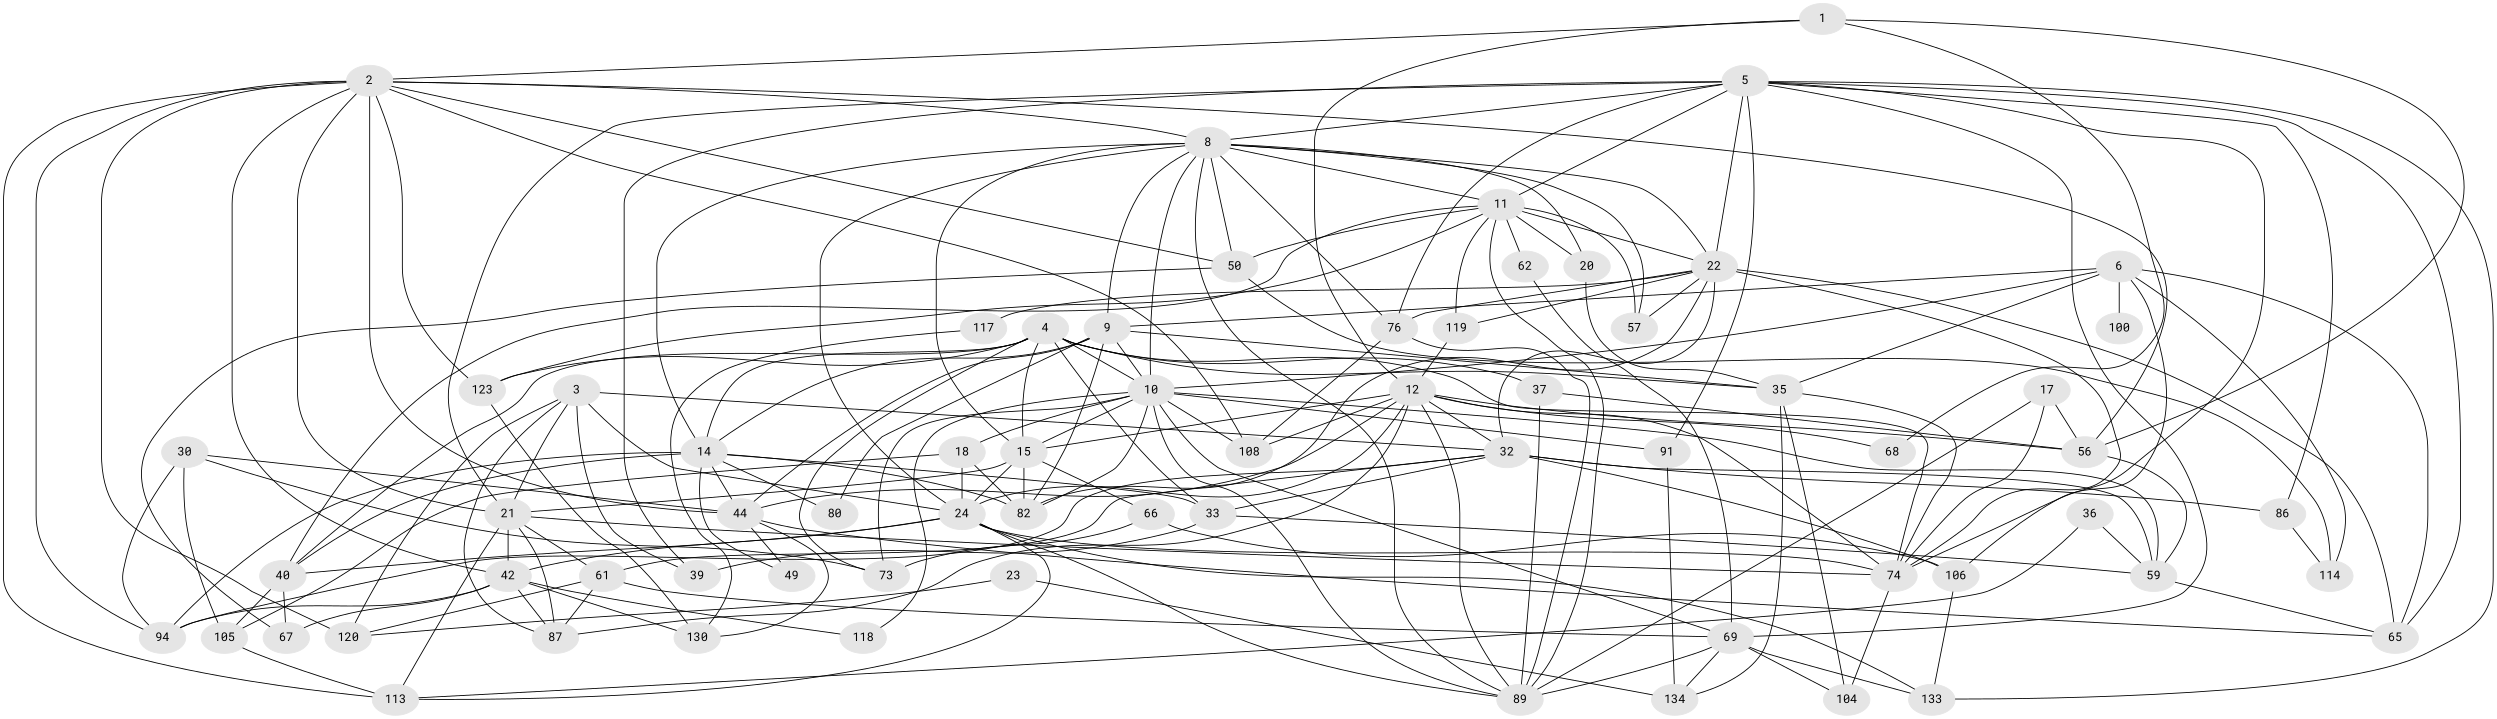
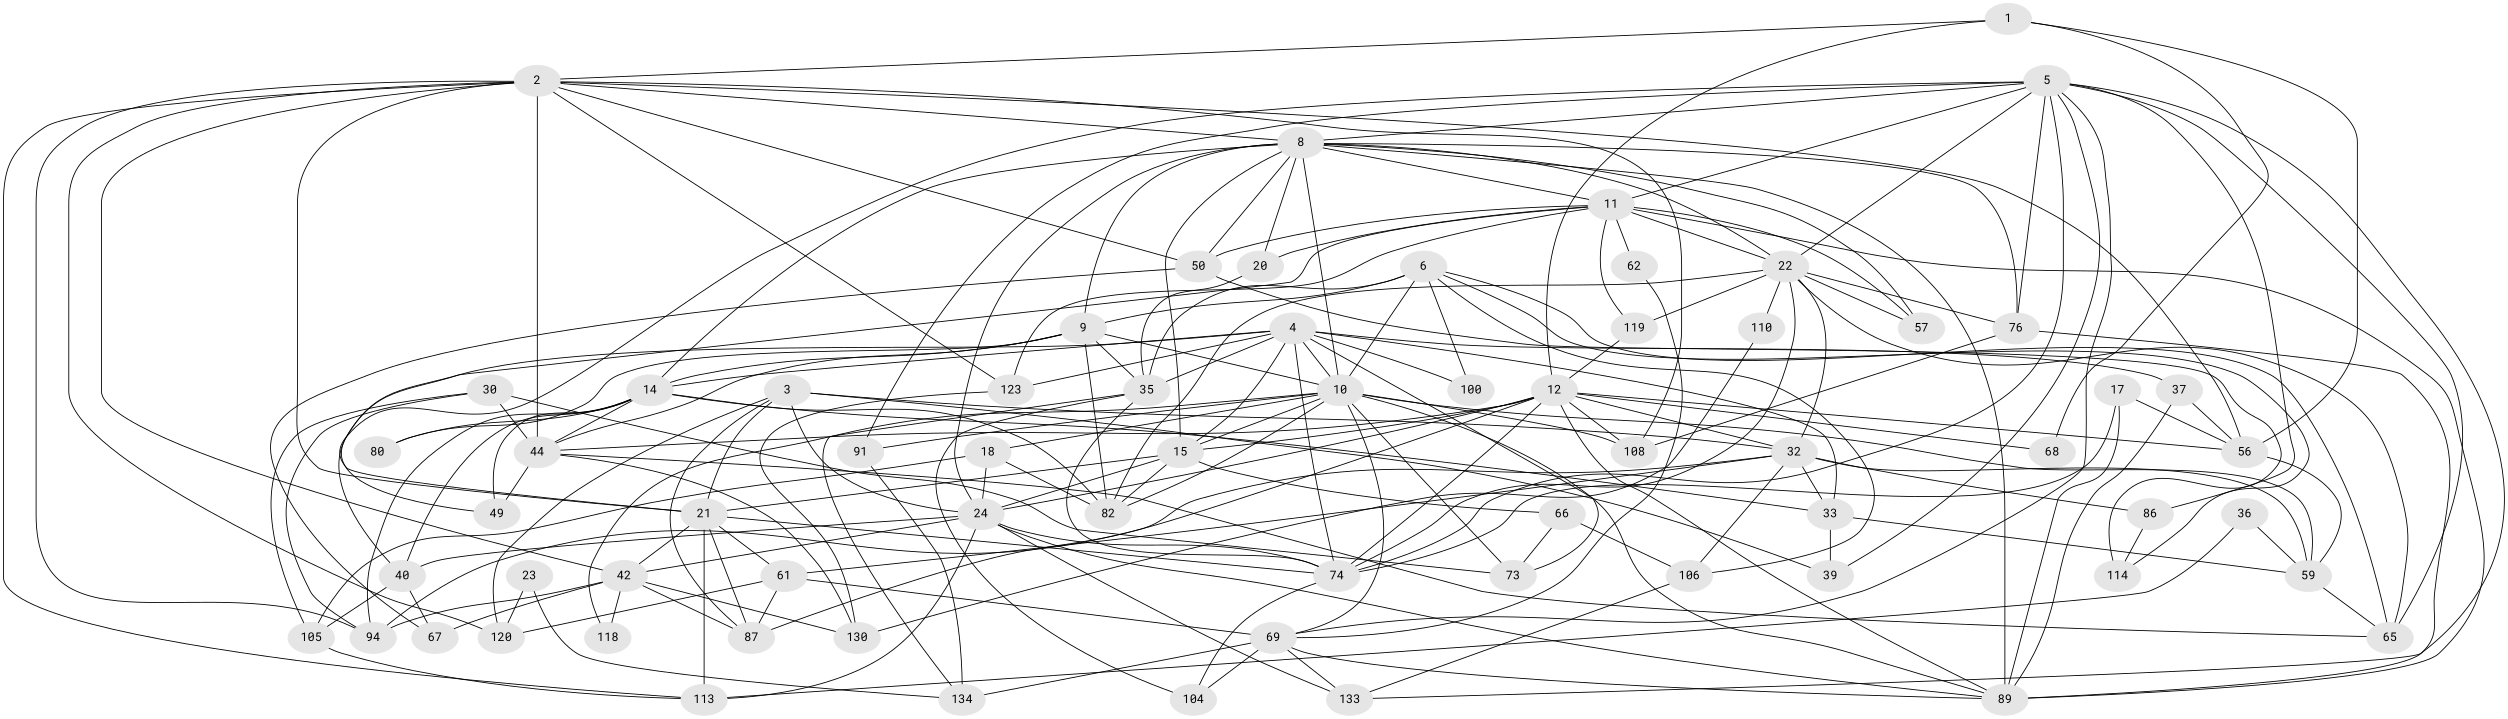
edge "11" -- "40": now "11" -- "49"
node "117": label "117" -> "110"
edge "4" -- "100": added
